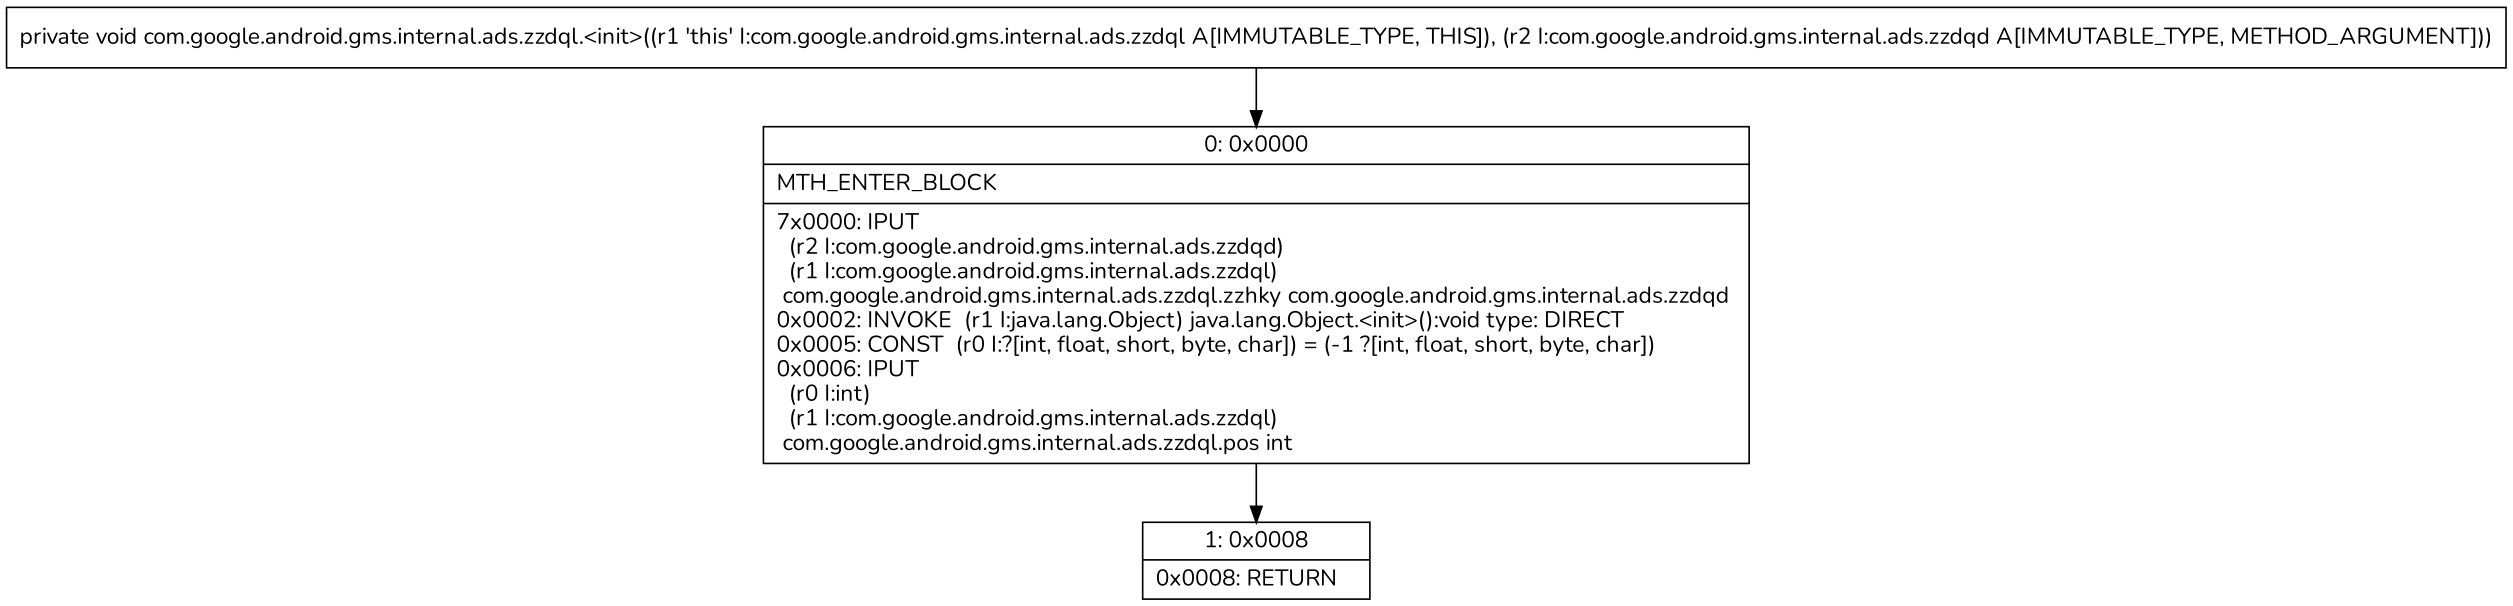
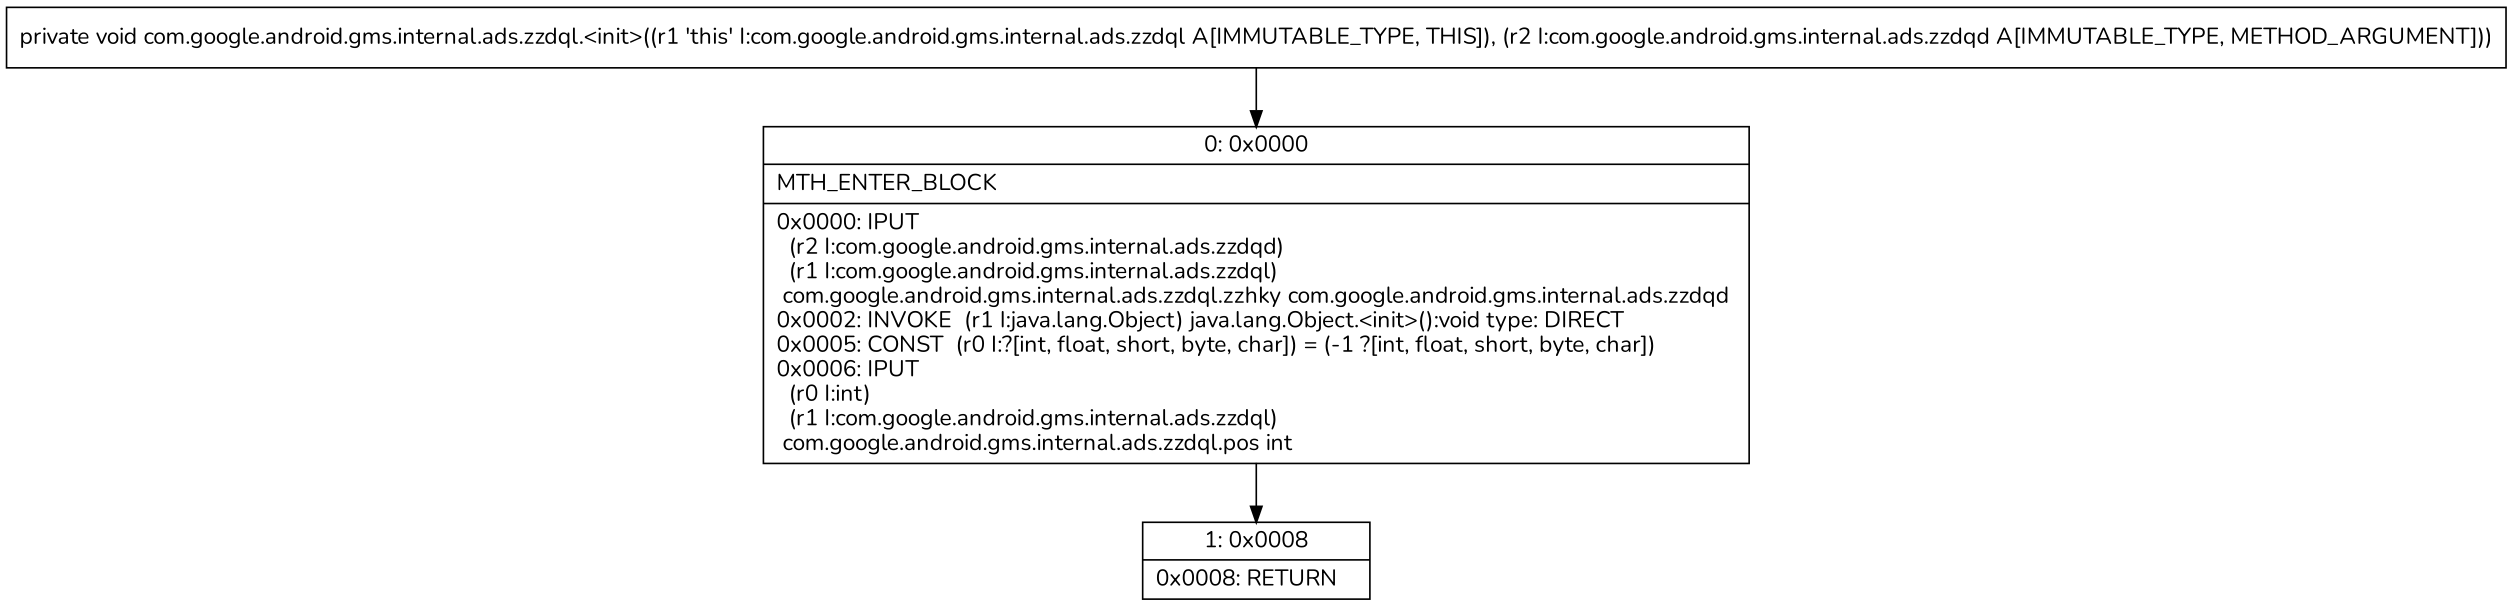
node "0: 0x0000": text "7x0000: IPUT" -> "0x0000: IPUT"
